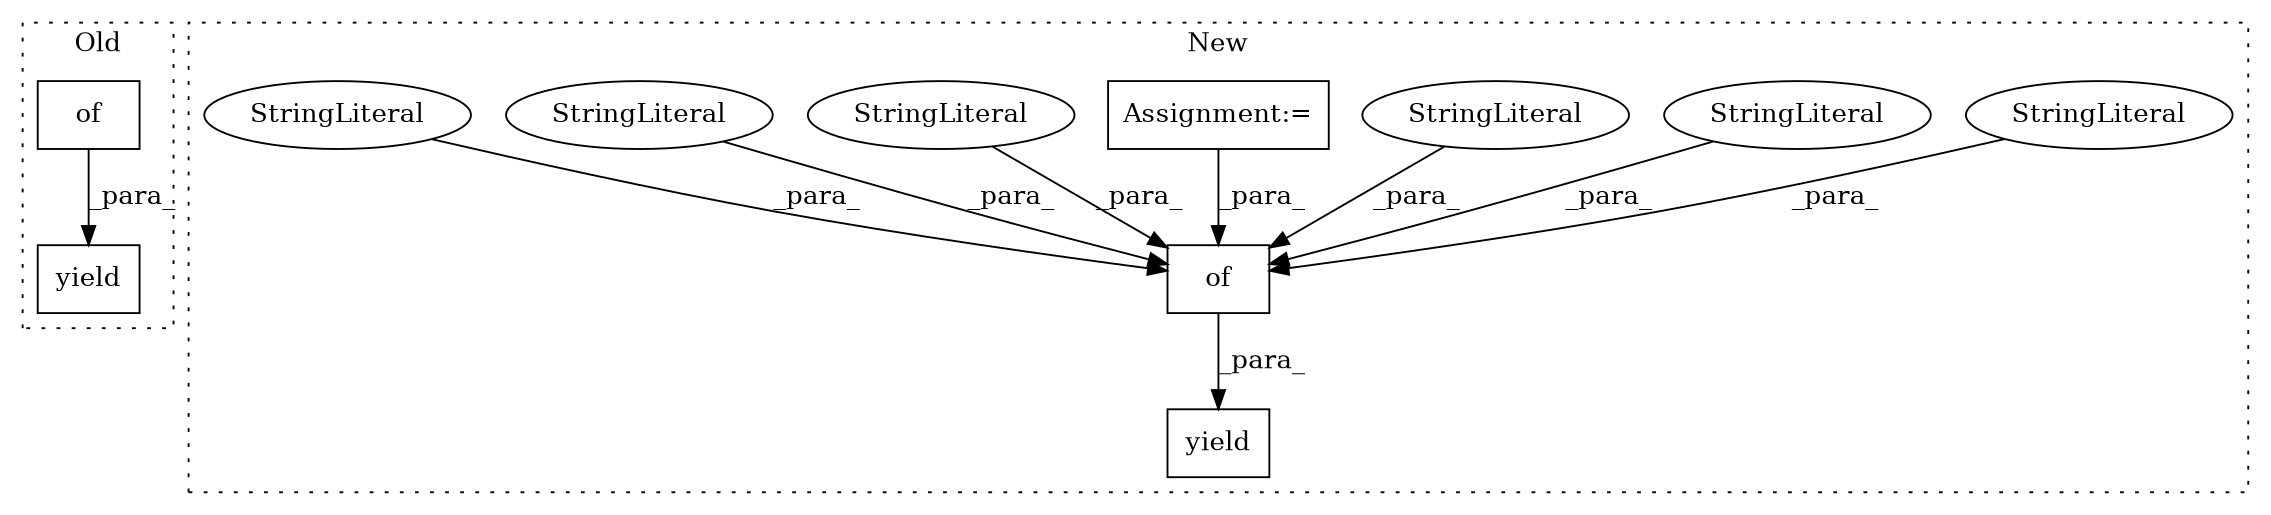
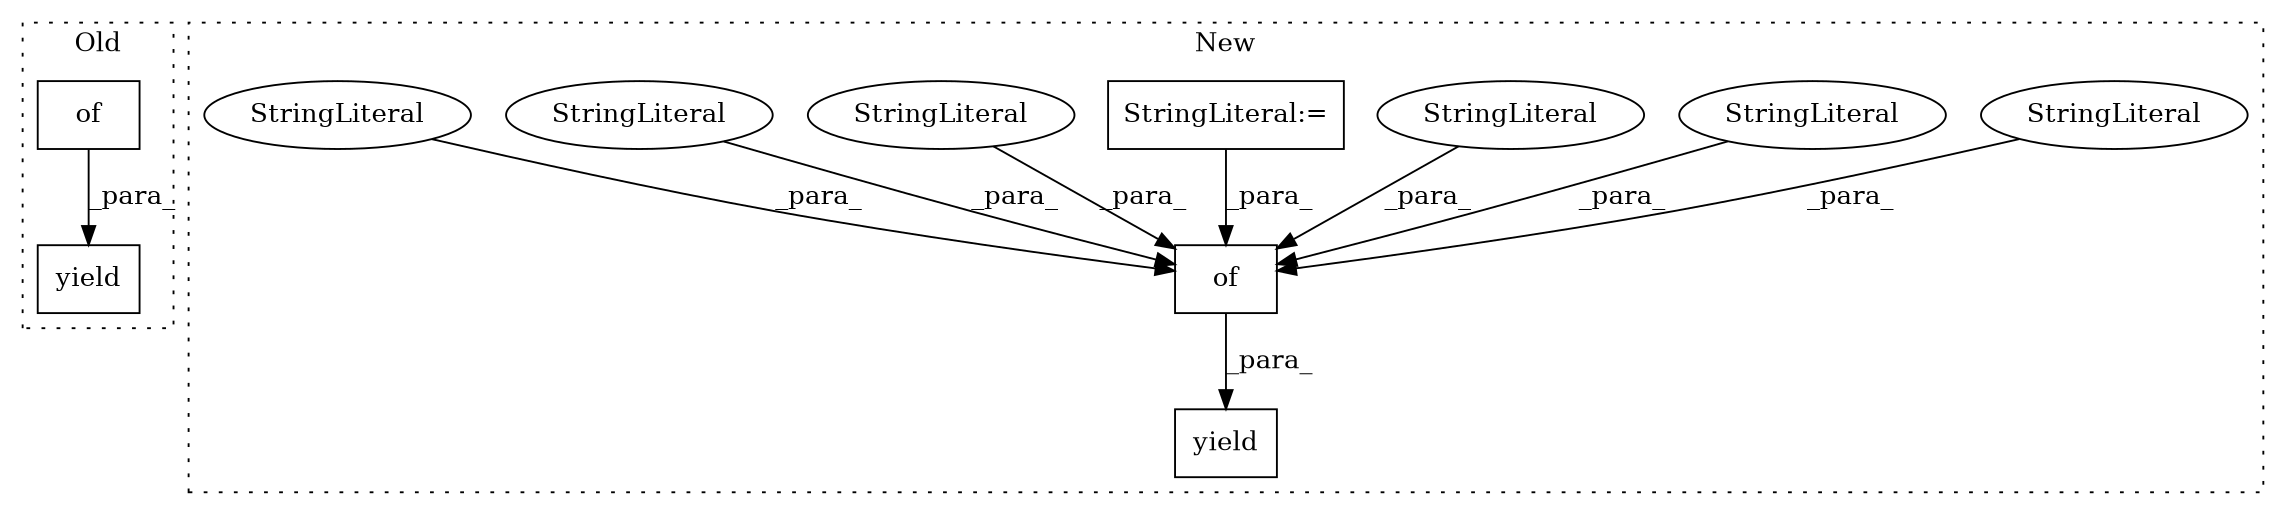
node "Assignment:=": label "Assignment:=" -> "StringLiteral:="
